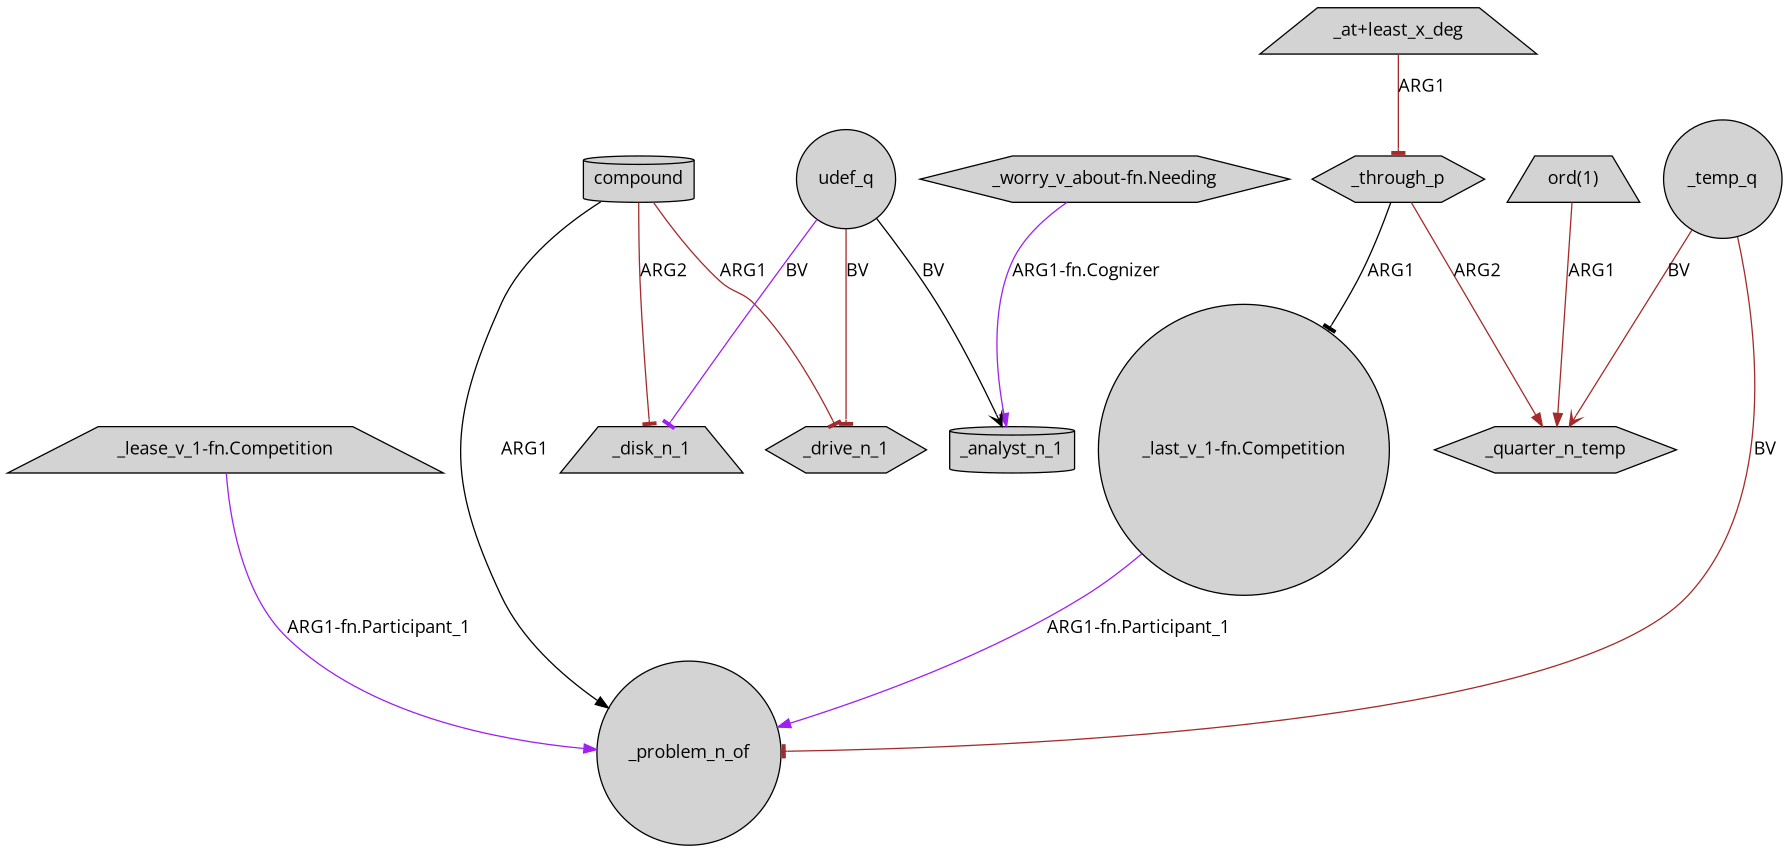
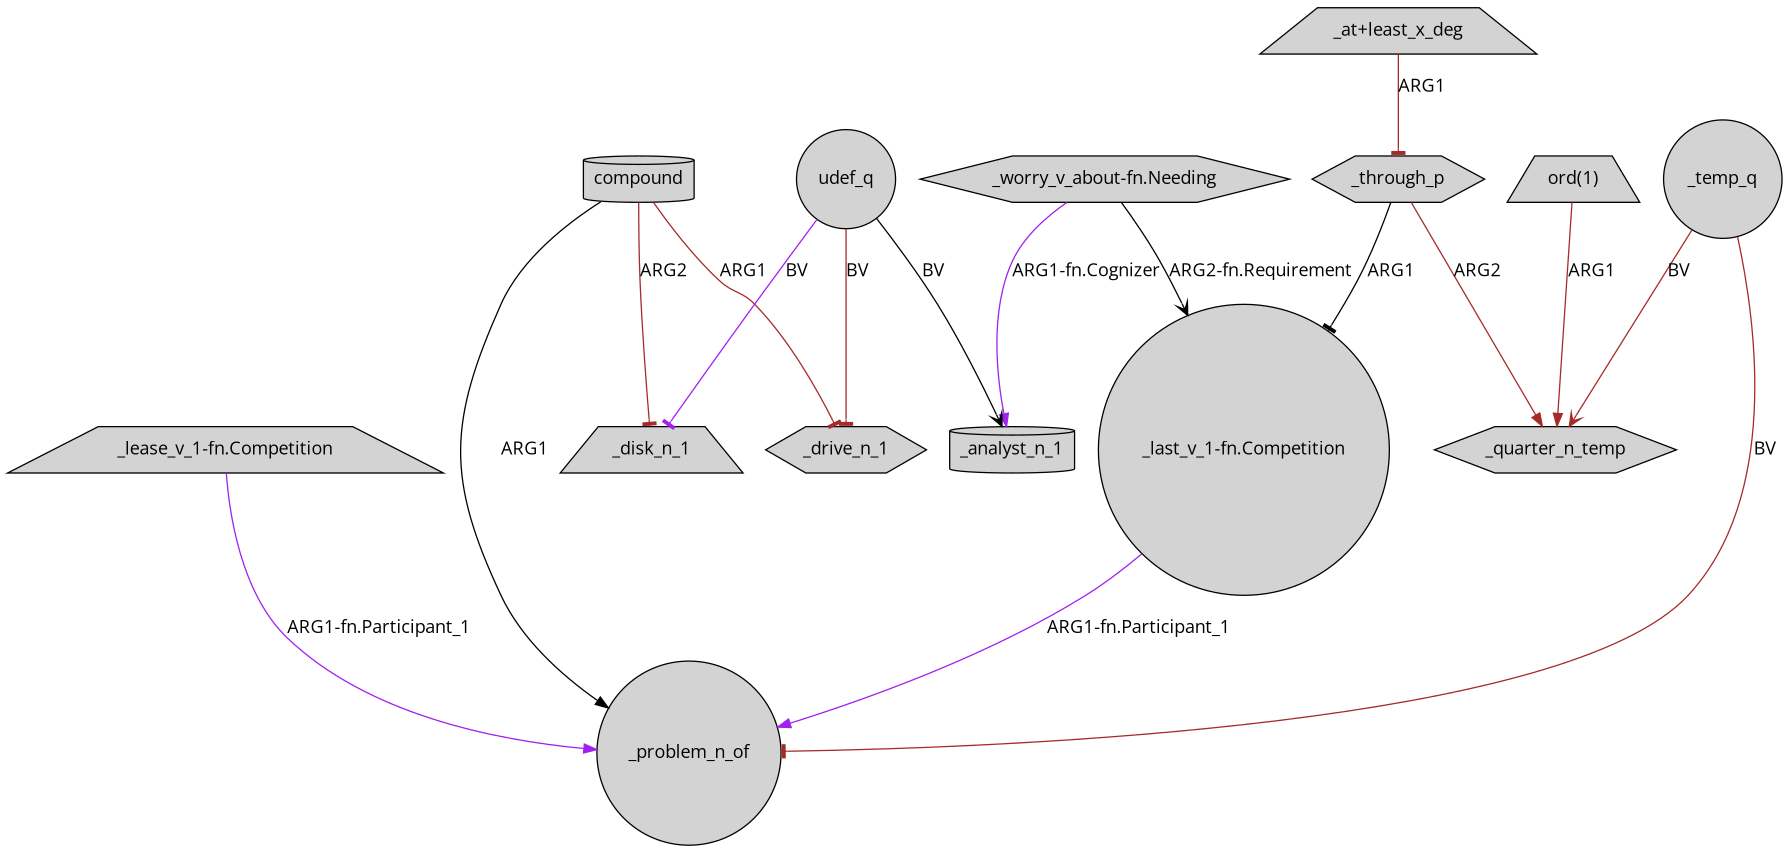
edge "_worry_v_about-fn.Needing" -> "_last_v_1-fn.Competition": added, label "ARG2-fn.Requirement"
